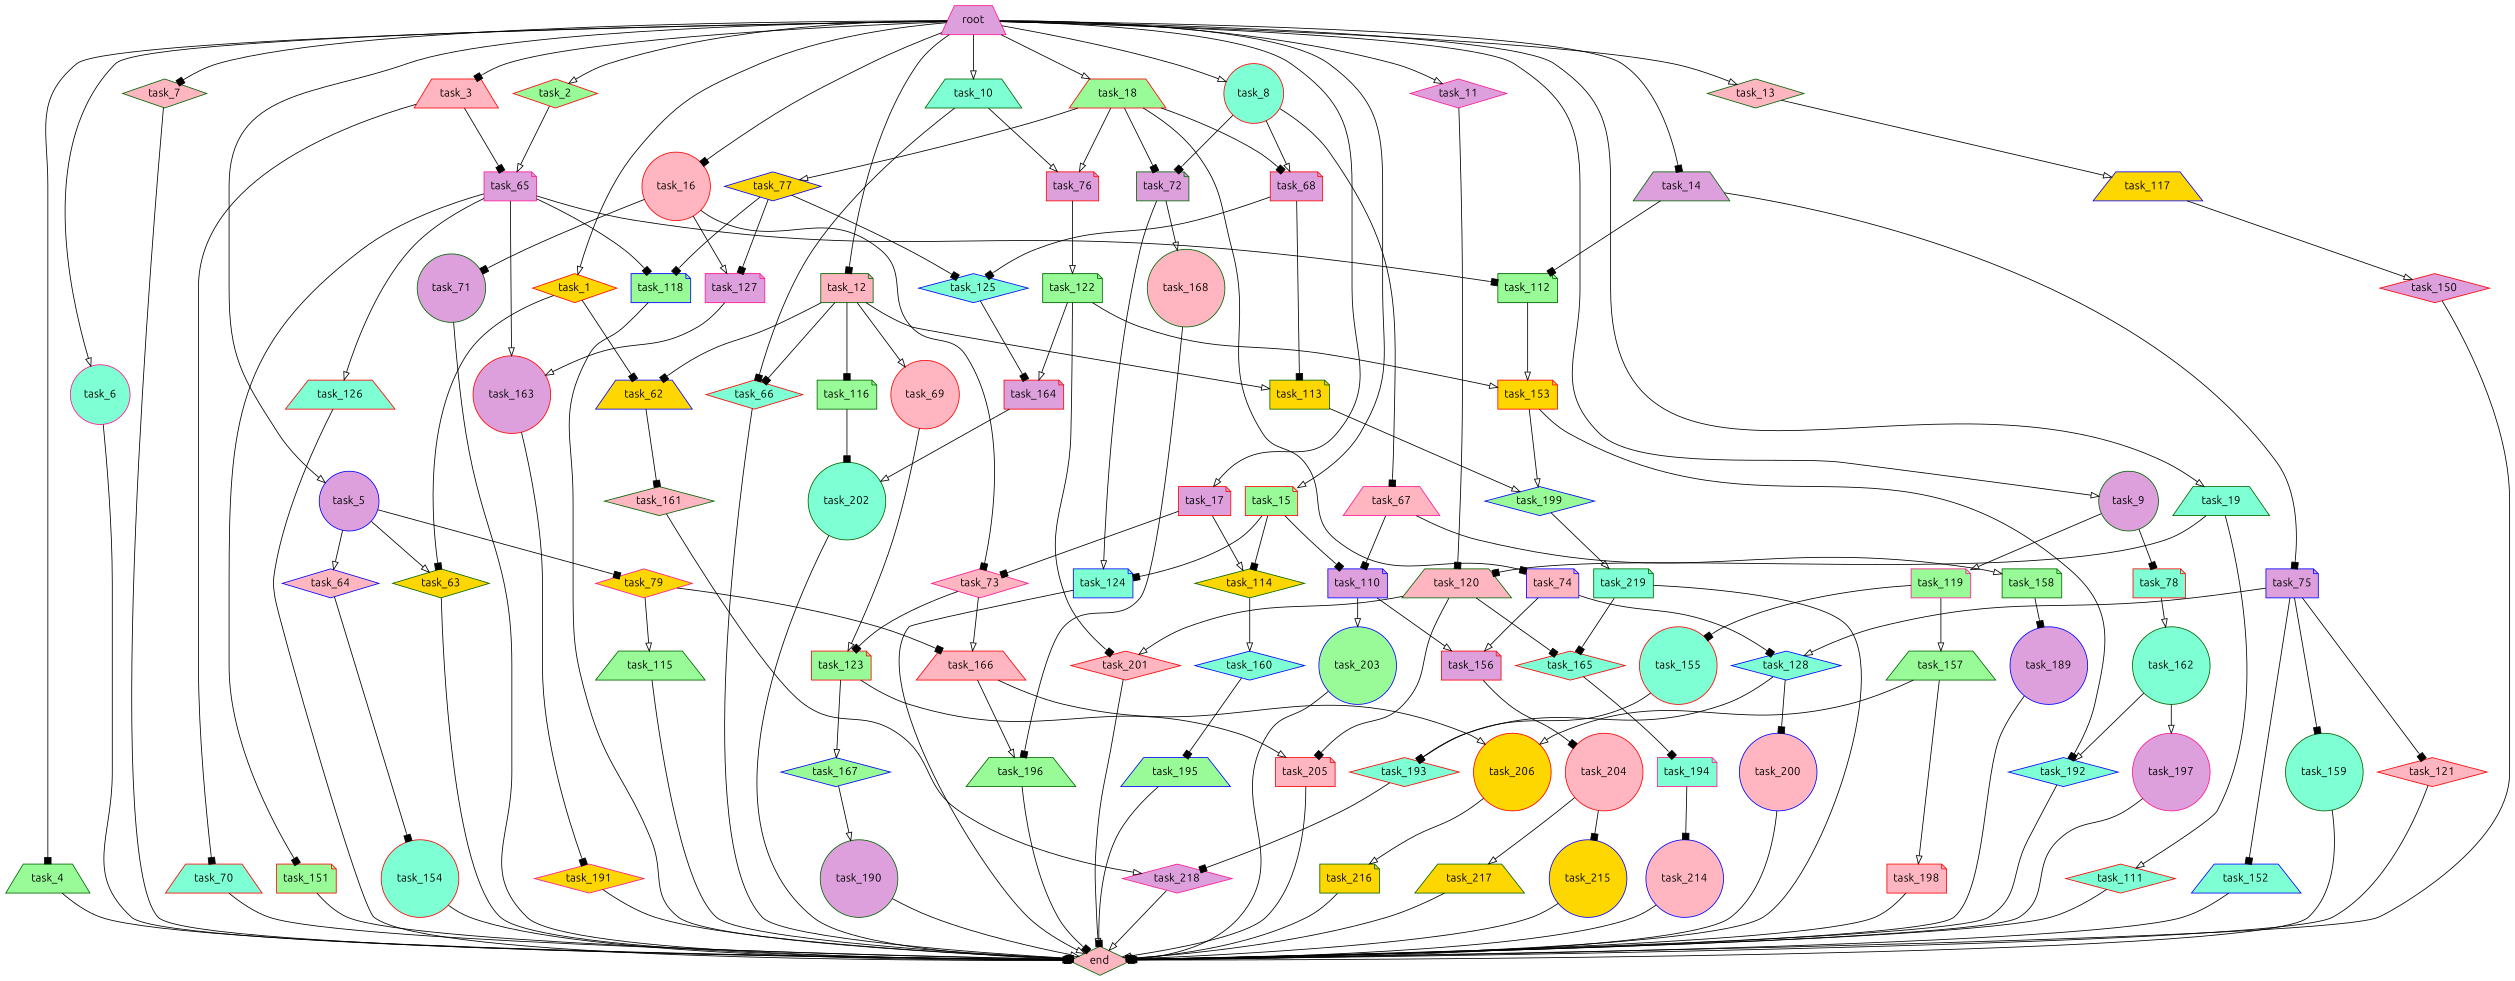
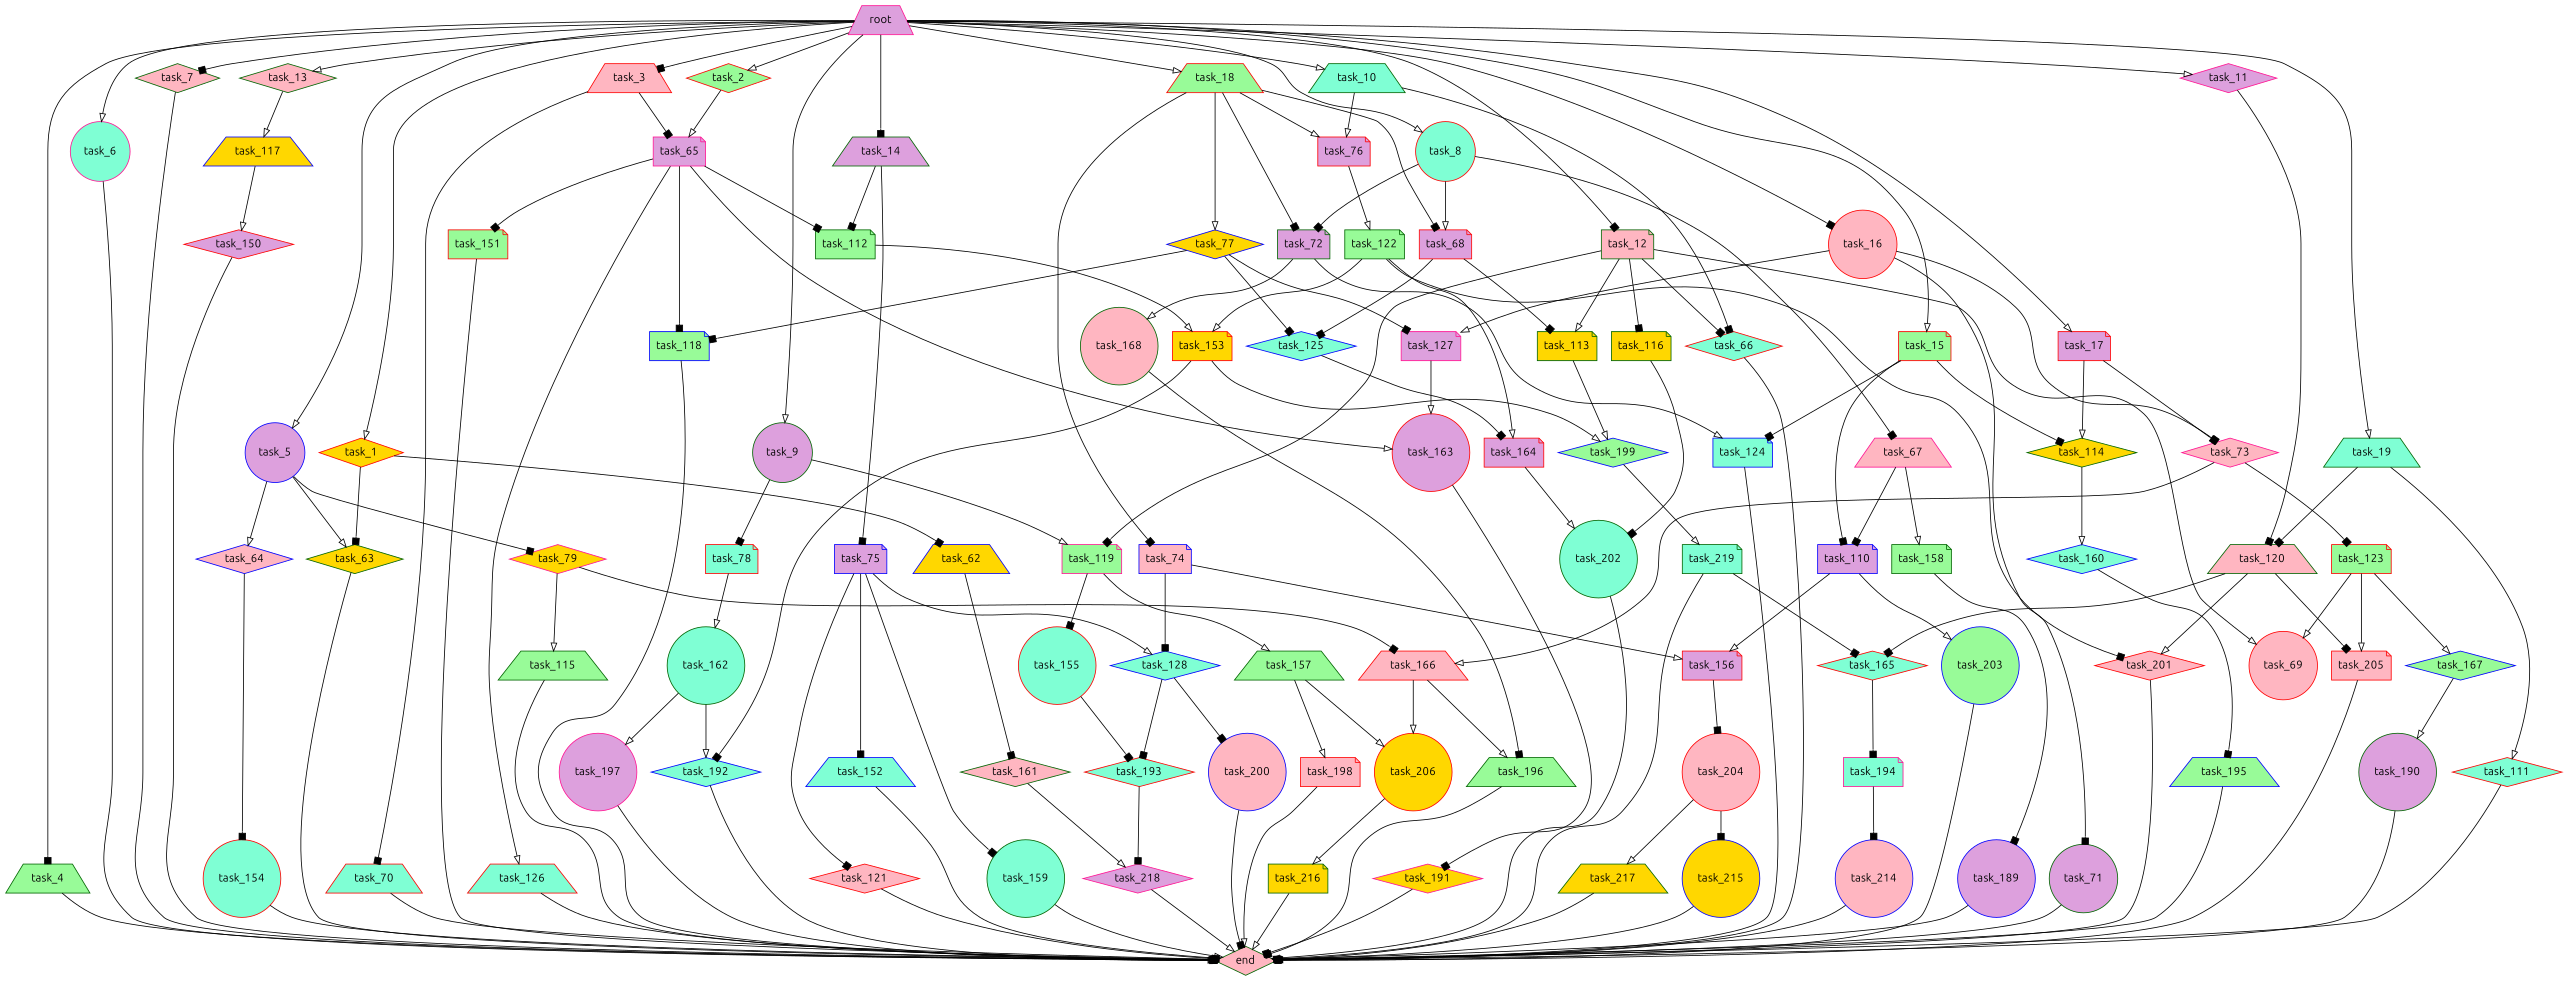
edge "task_12" -> "task_62": now "task_12" -> "task_119"
node "task_116": fillcolor palegreen -> gold
edge "task_69" -> "task_123": reversed
